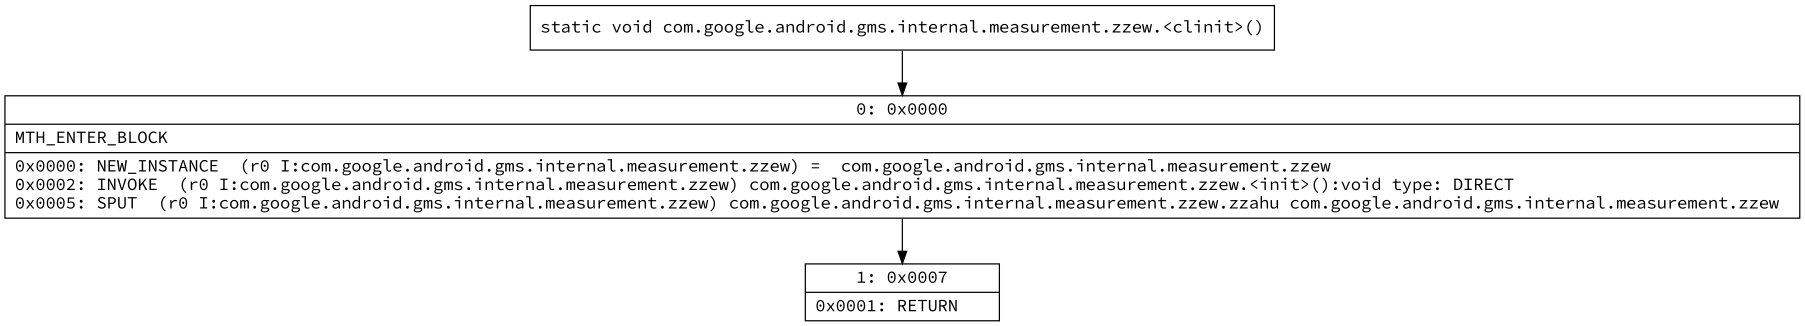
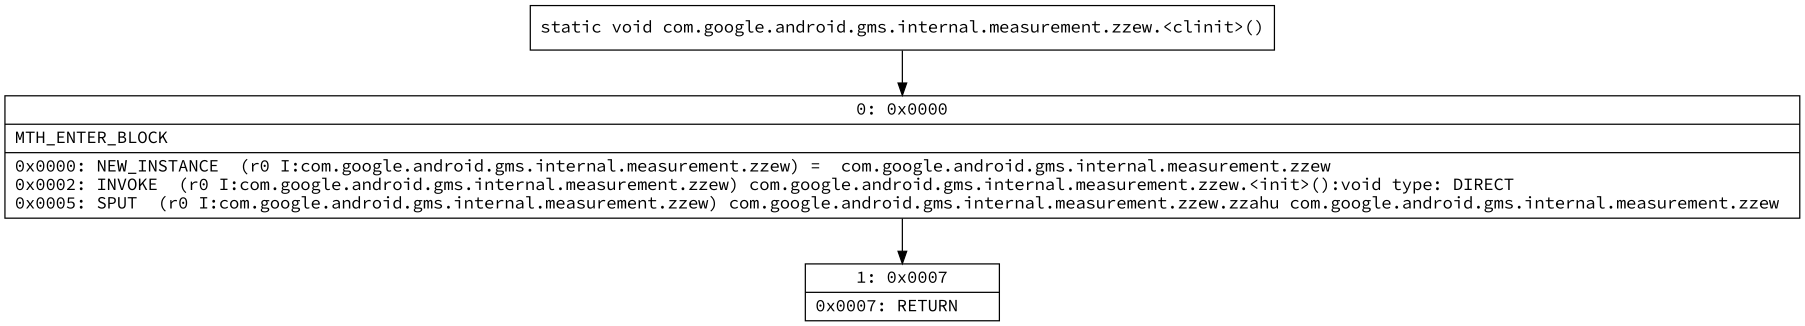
node "1: 0x0007": text "0x0001: RETURN" -> "0x0007: RETURN"
